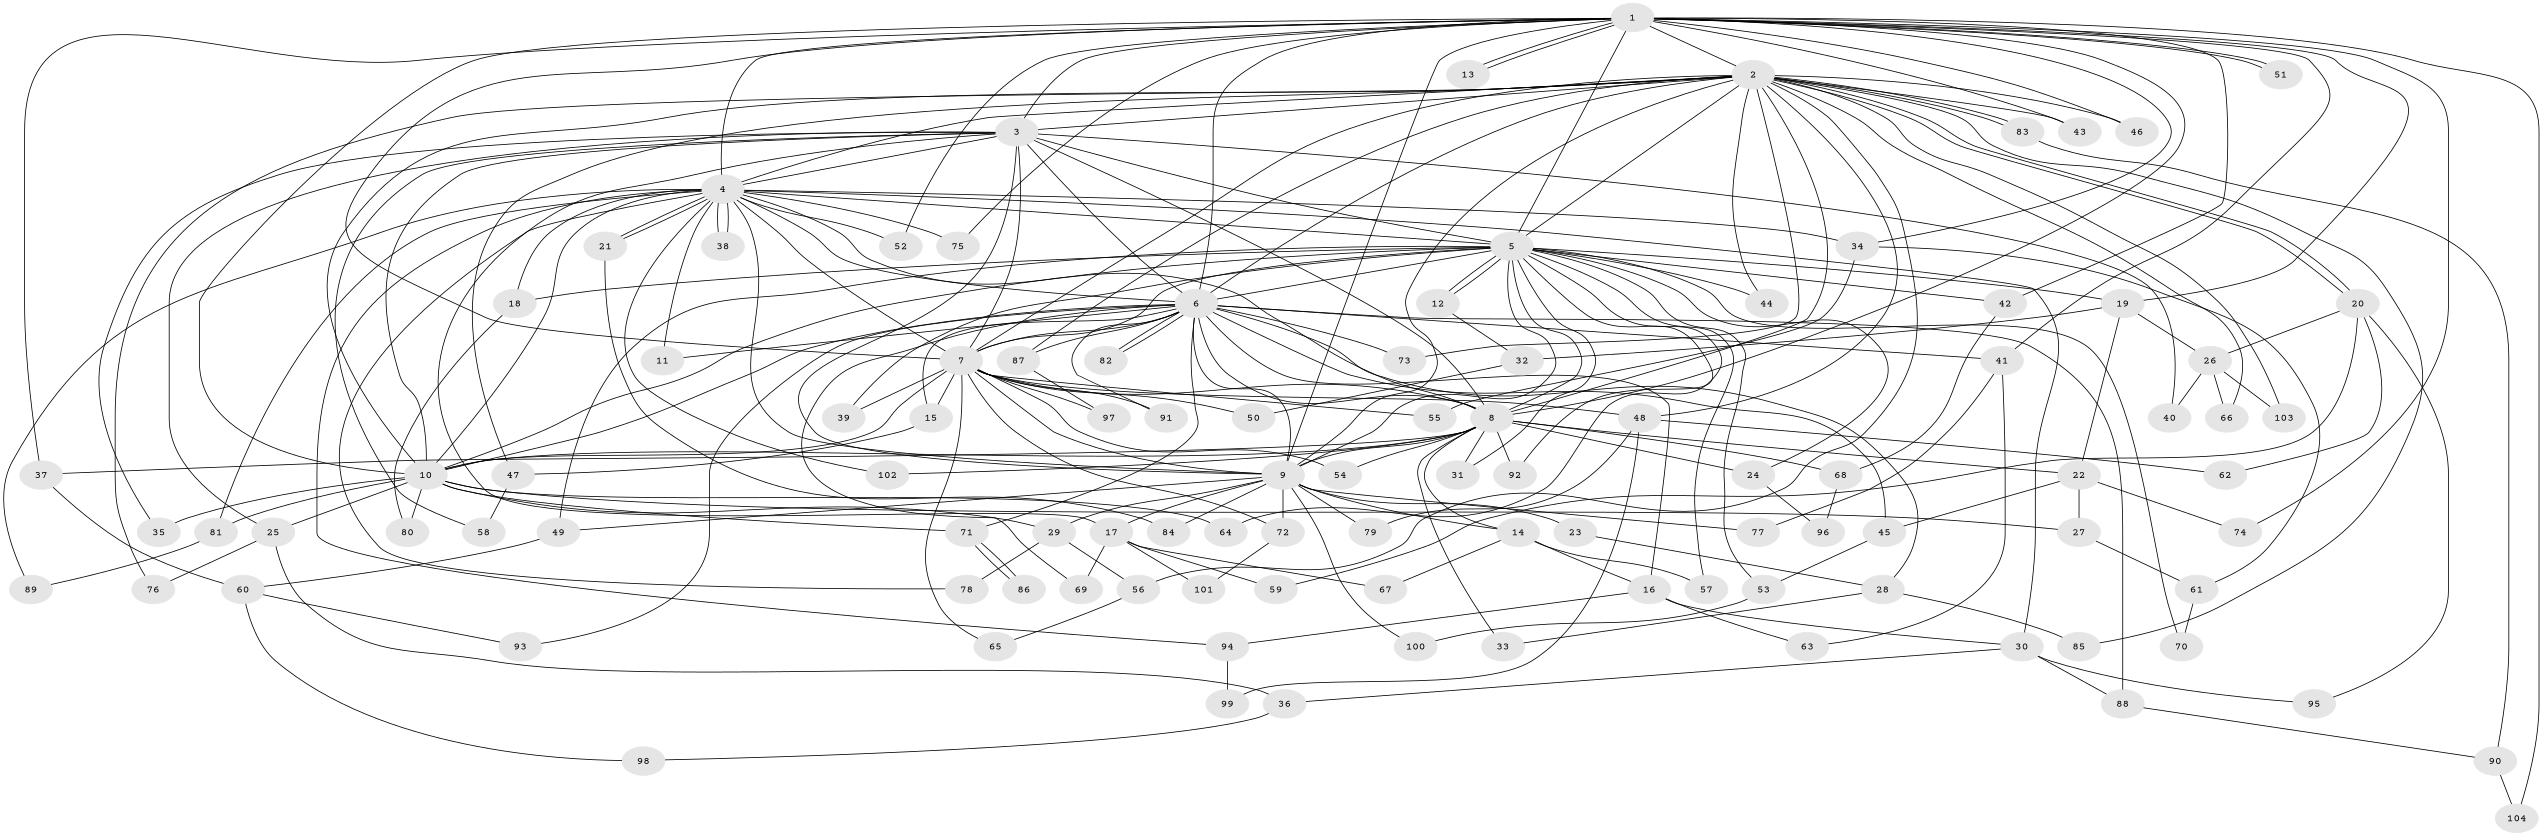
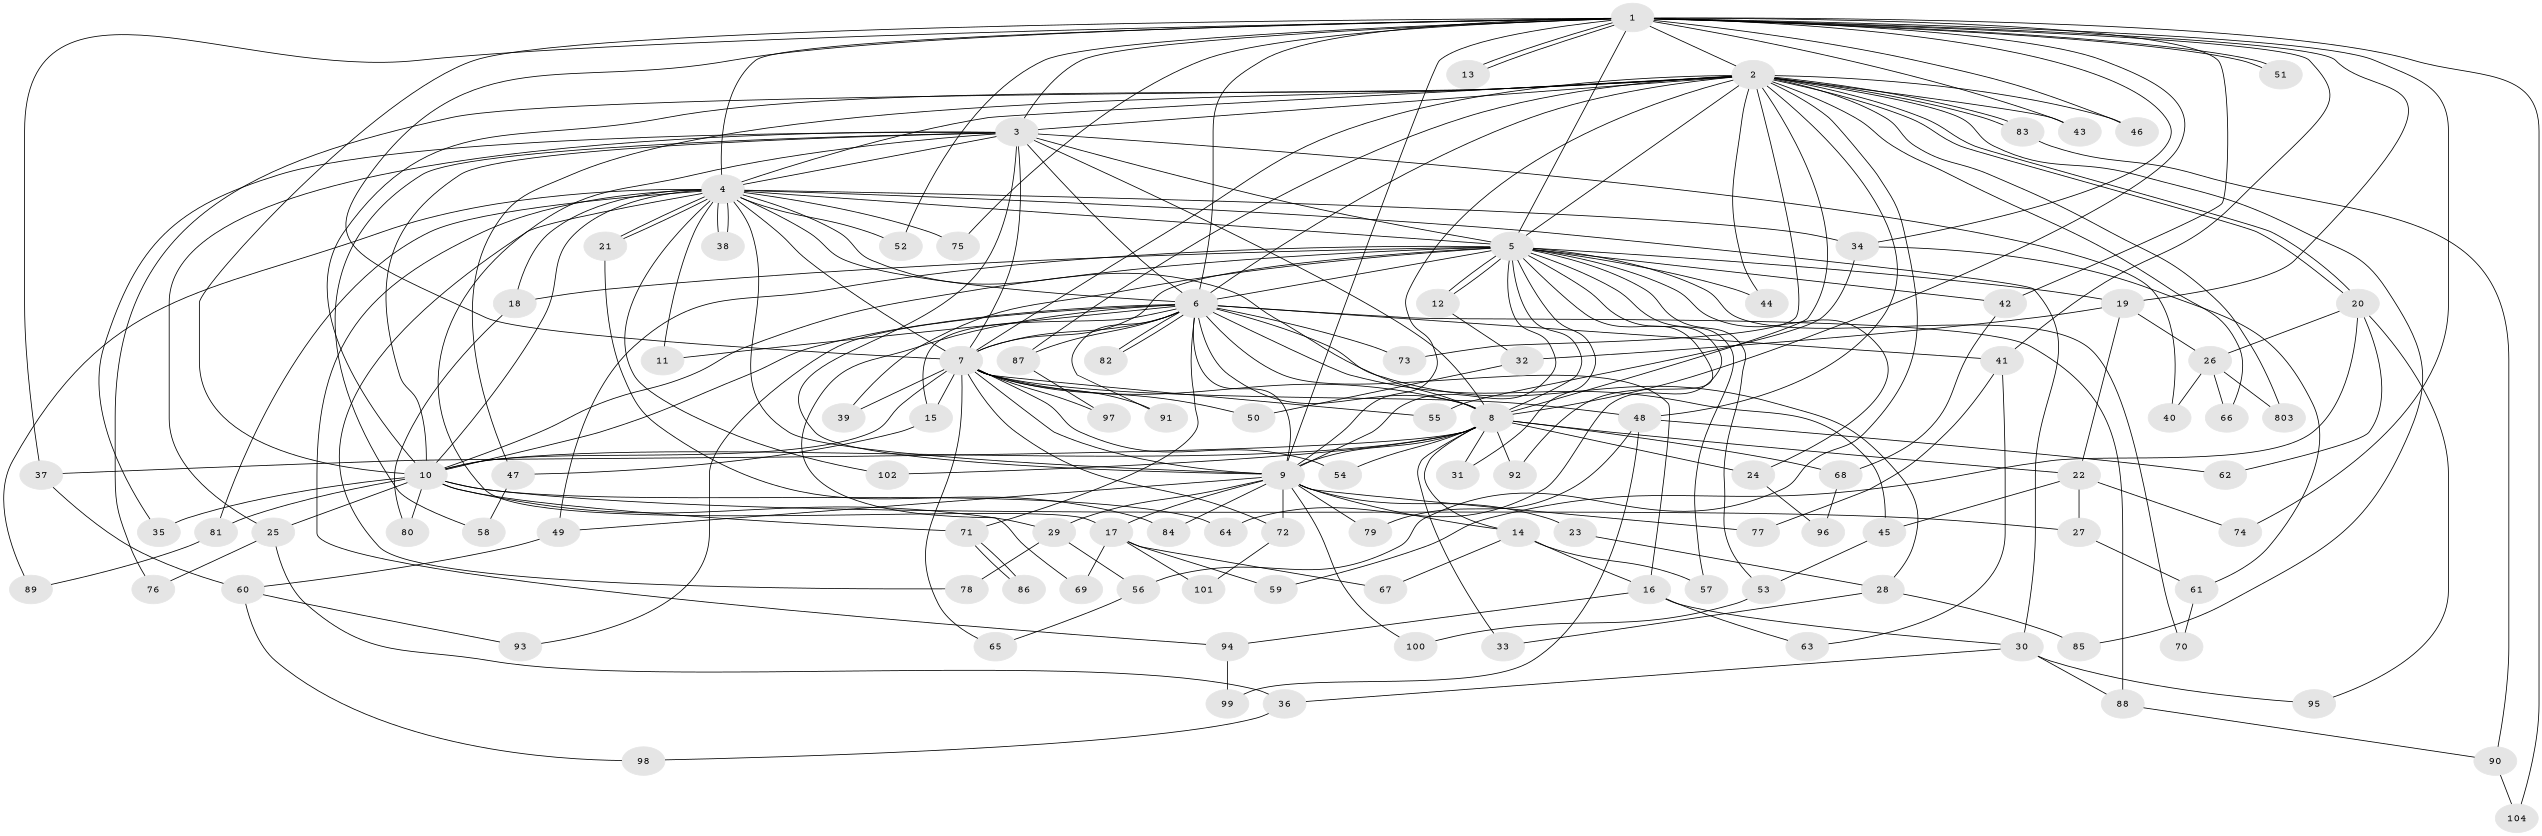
node "103": label "103" -> "803"
